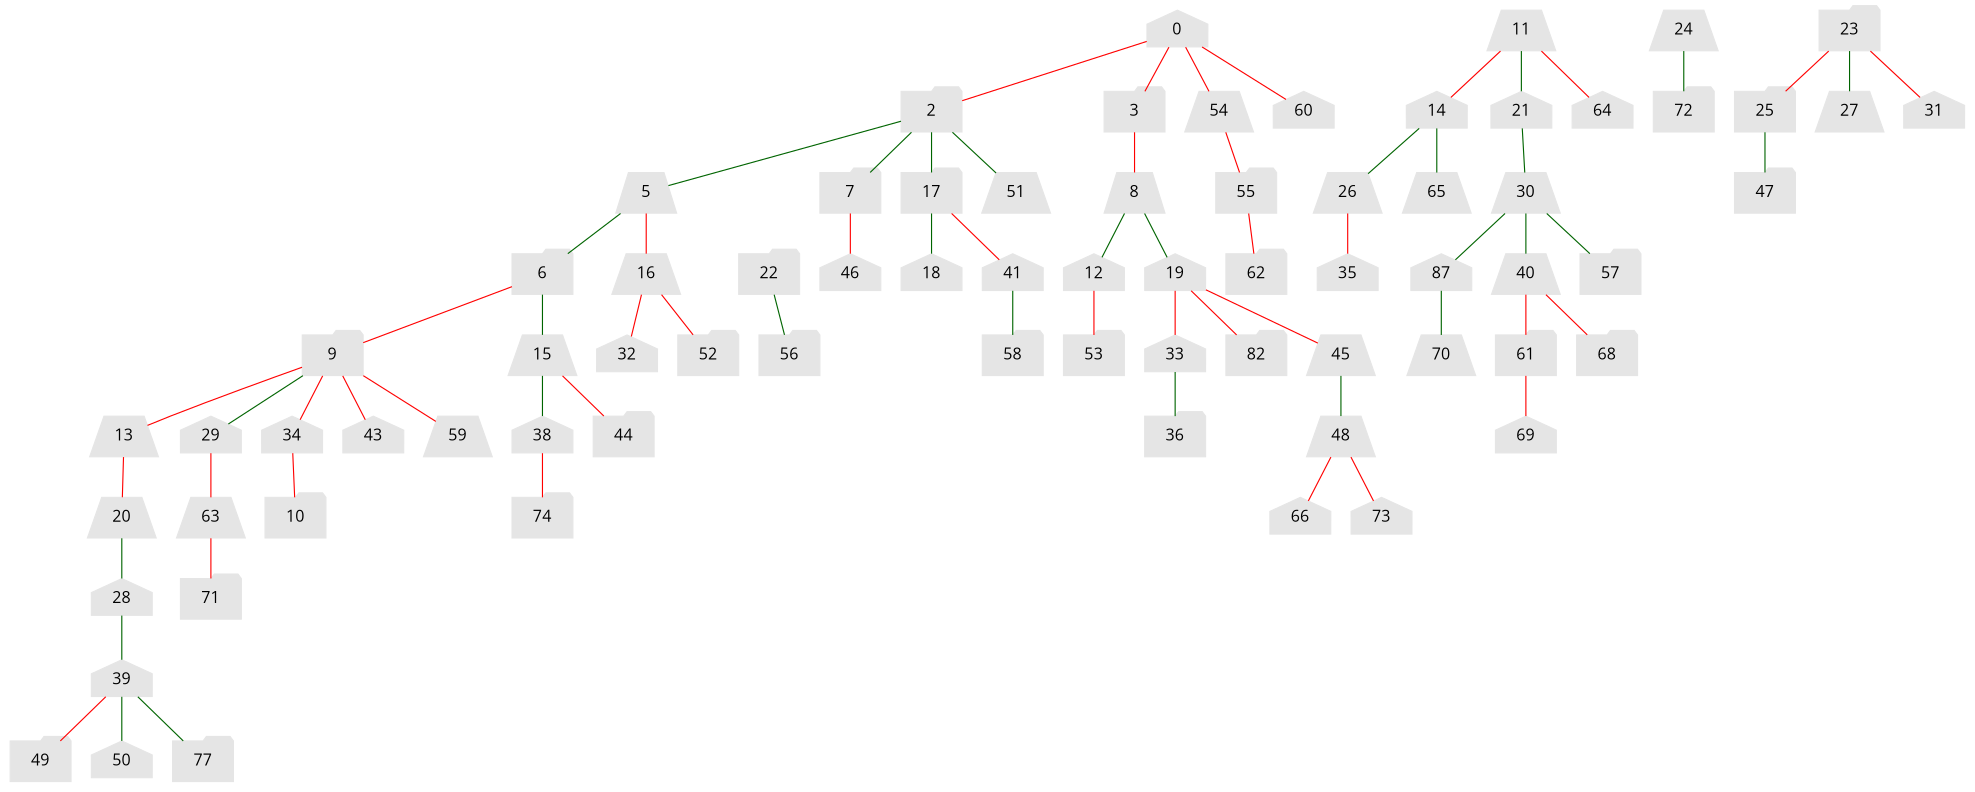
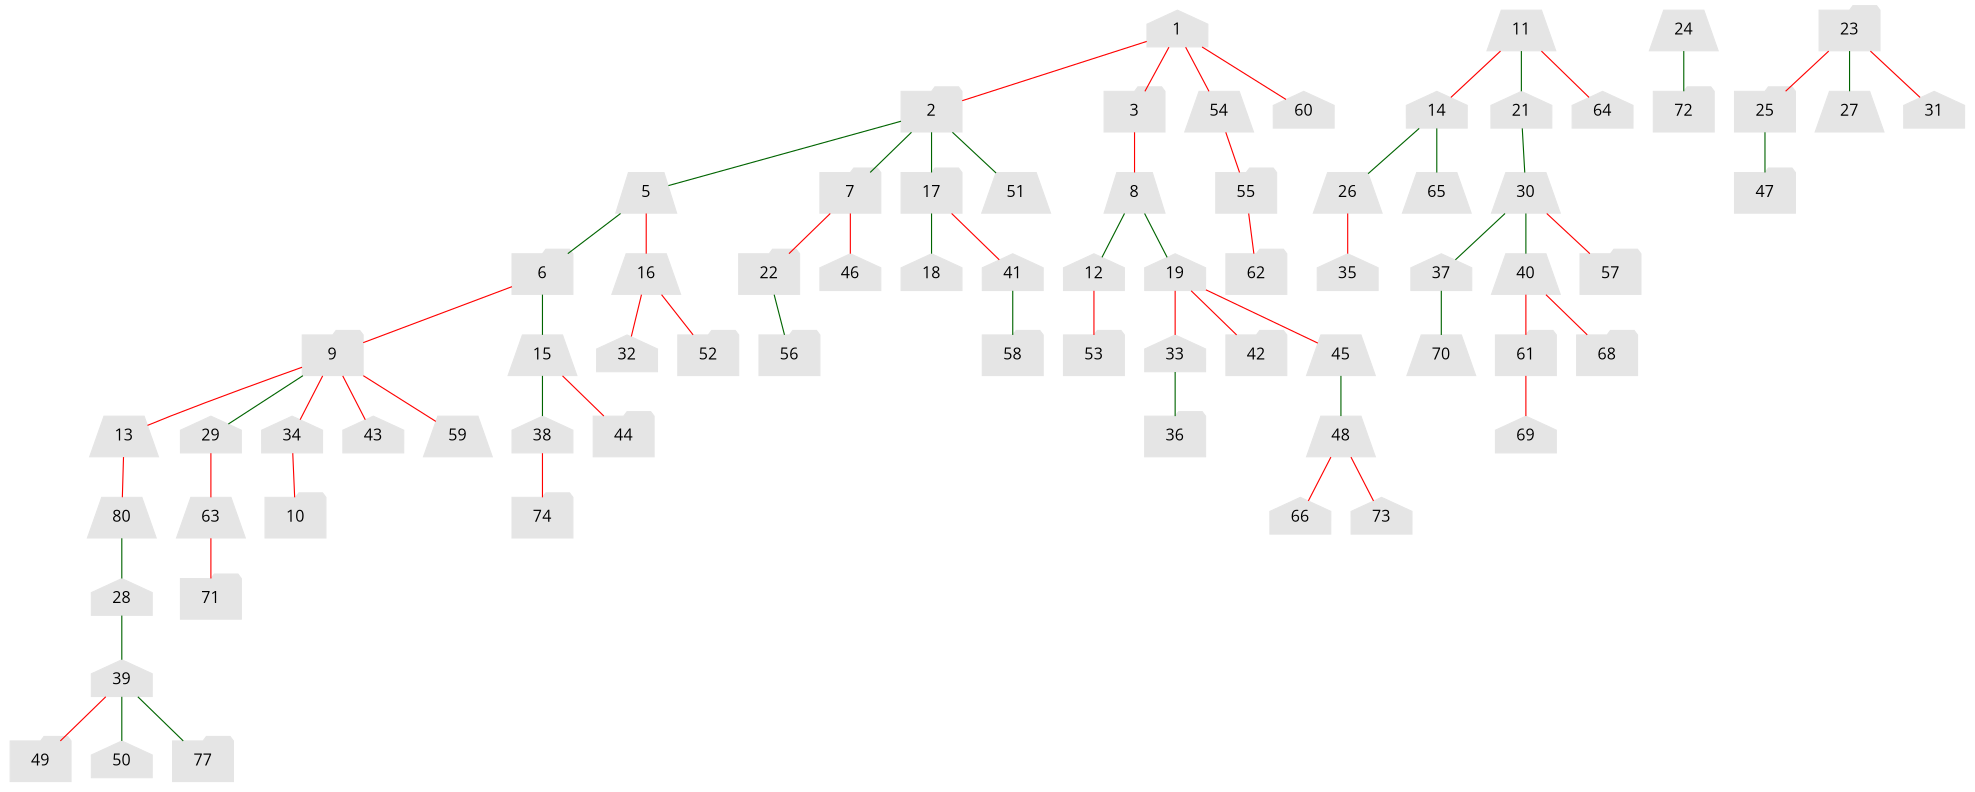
node "0": label "0" -> "1"
edge "7" -- "22": added
edge "30" -- "57": color darkgreen -> red
node "87": label "87" -> "37"
node "82": label "82" -> "42"
node "20": label "20" -> "80"
